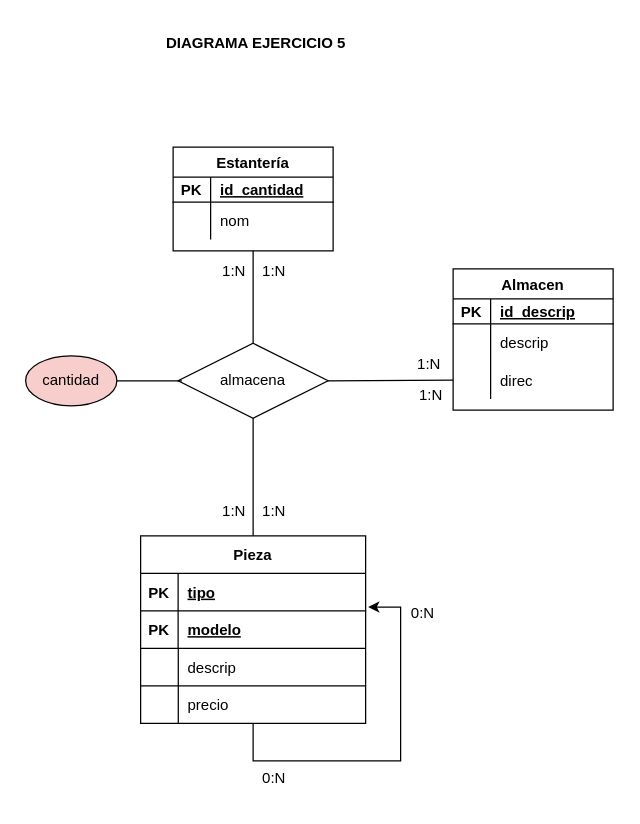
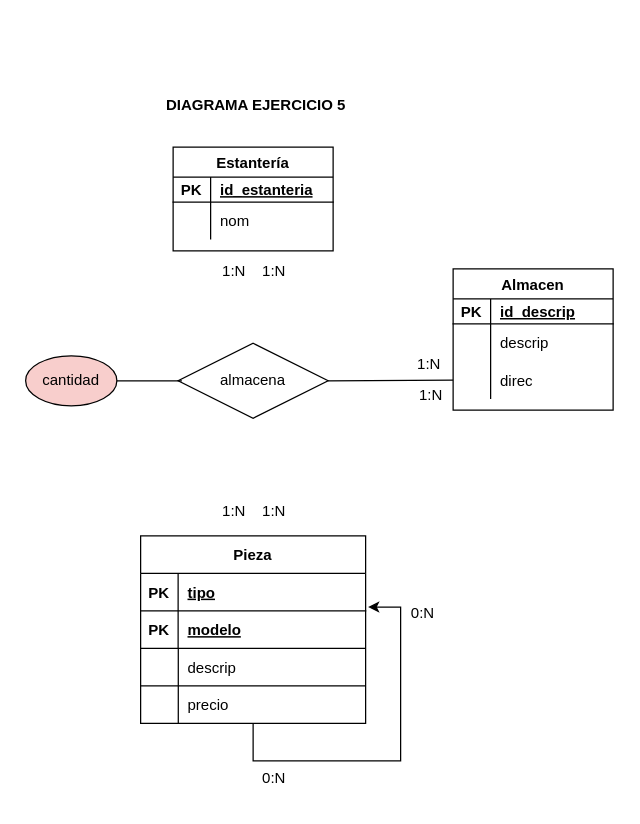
node "DIAGRAMA EJERCICIO 5": moved (256, 51) -> (256, 114)
node "id_cantidad": label "id_cantidad" -> "id_estanteria"
edge "Estantería" -- "almacena": removed
edge "almacena" -- "Pieza": removed
